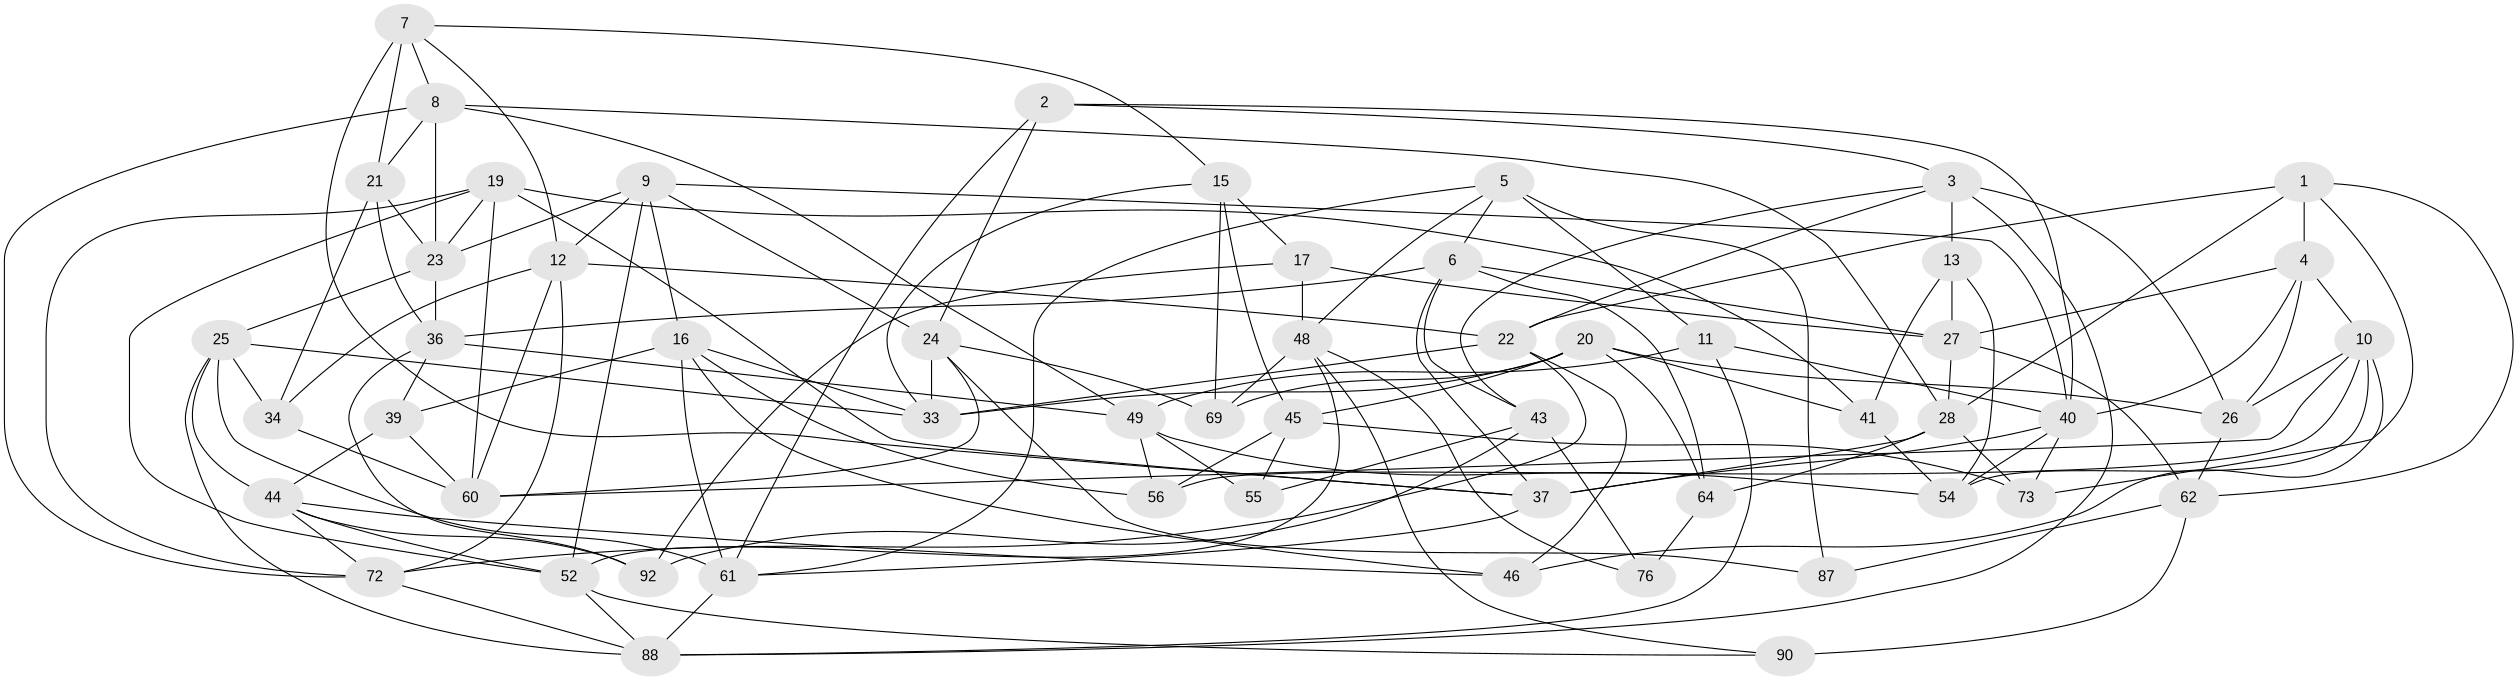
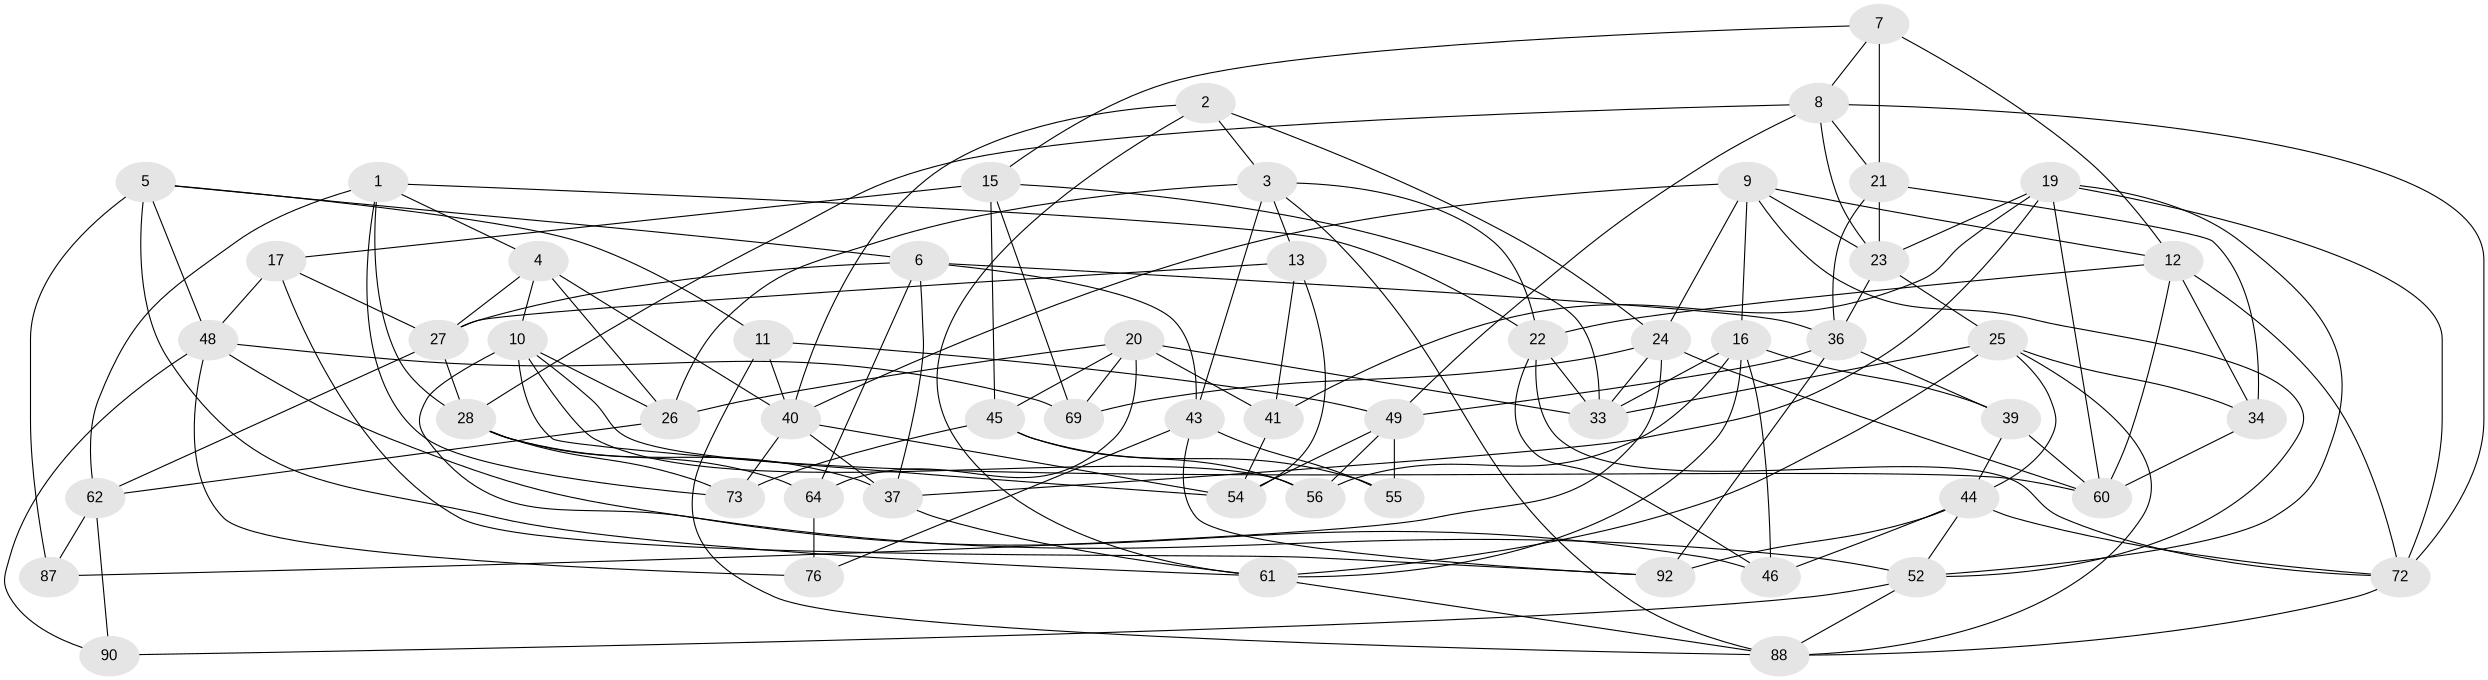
edge "7" -- "37": removed
